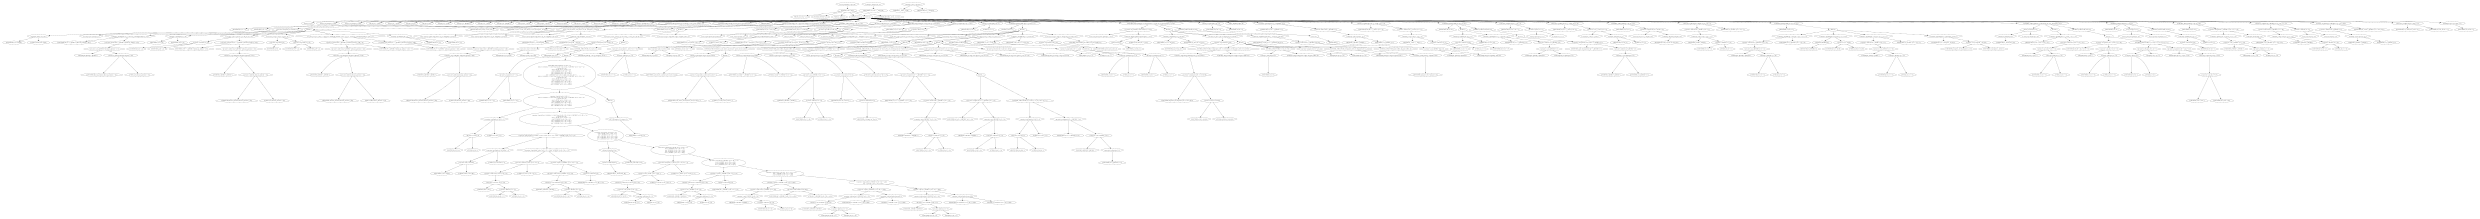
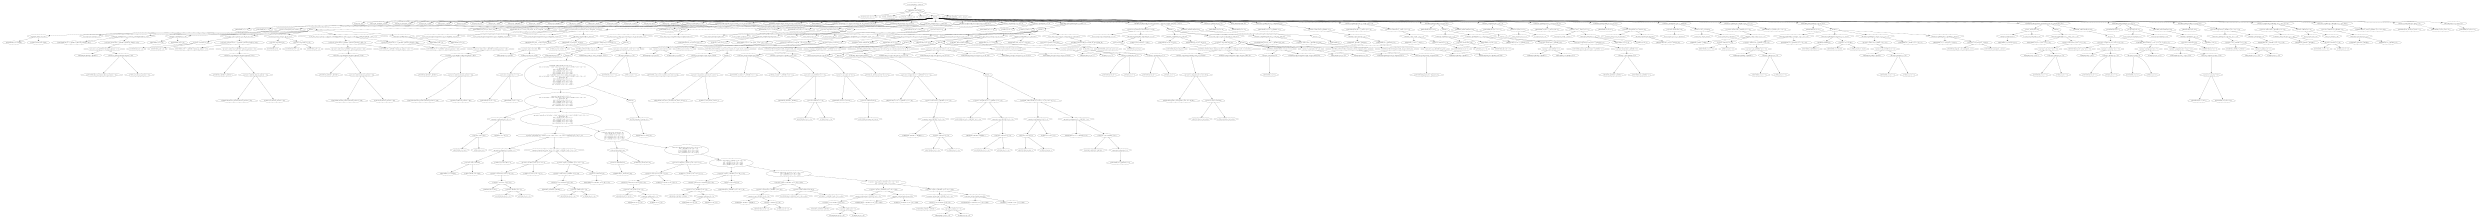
node "(<operator>.assignment,*v22 = (__int64)v20)": added
